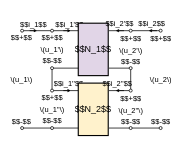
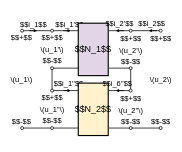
node "$$i_2''$$": label "$$i_2''$$" -> "$$i_6''$$"
